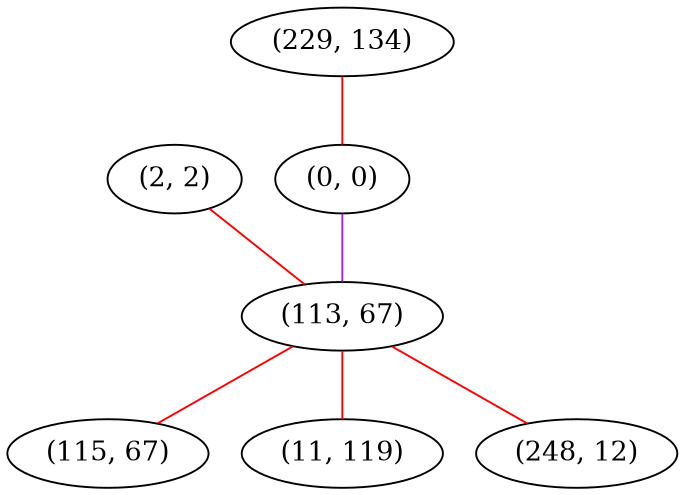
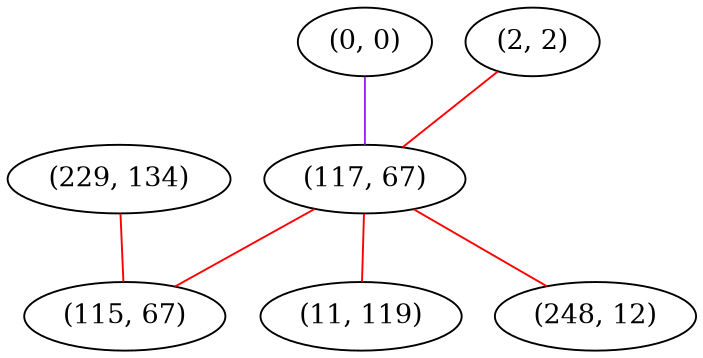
edge "(229, 134)" -- "(0, 0)": now "(229, 134)" -- "(115, 67)"
node "(113, 67)": label "(113, 67)" -> "(117, 67)"
